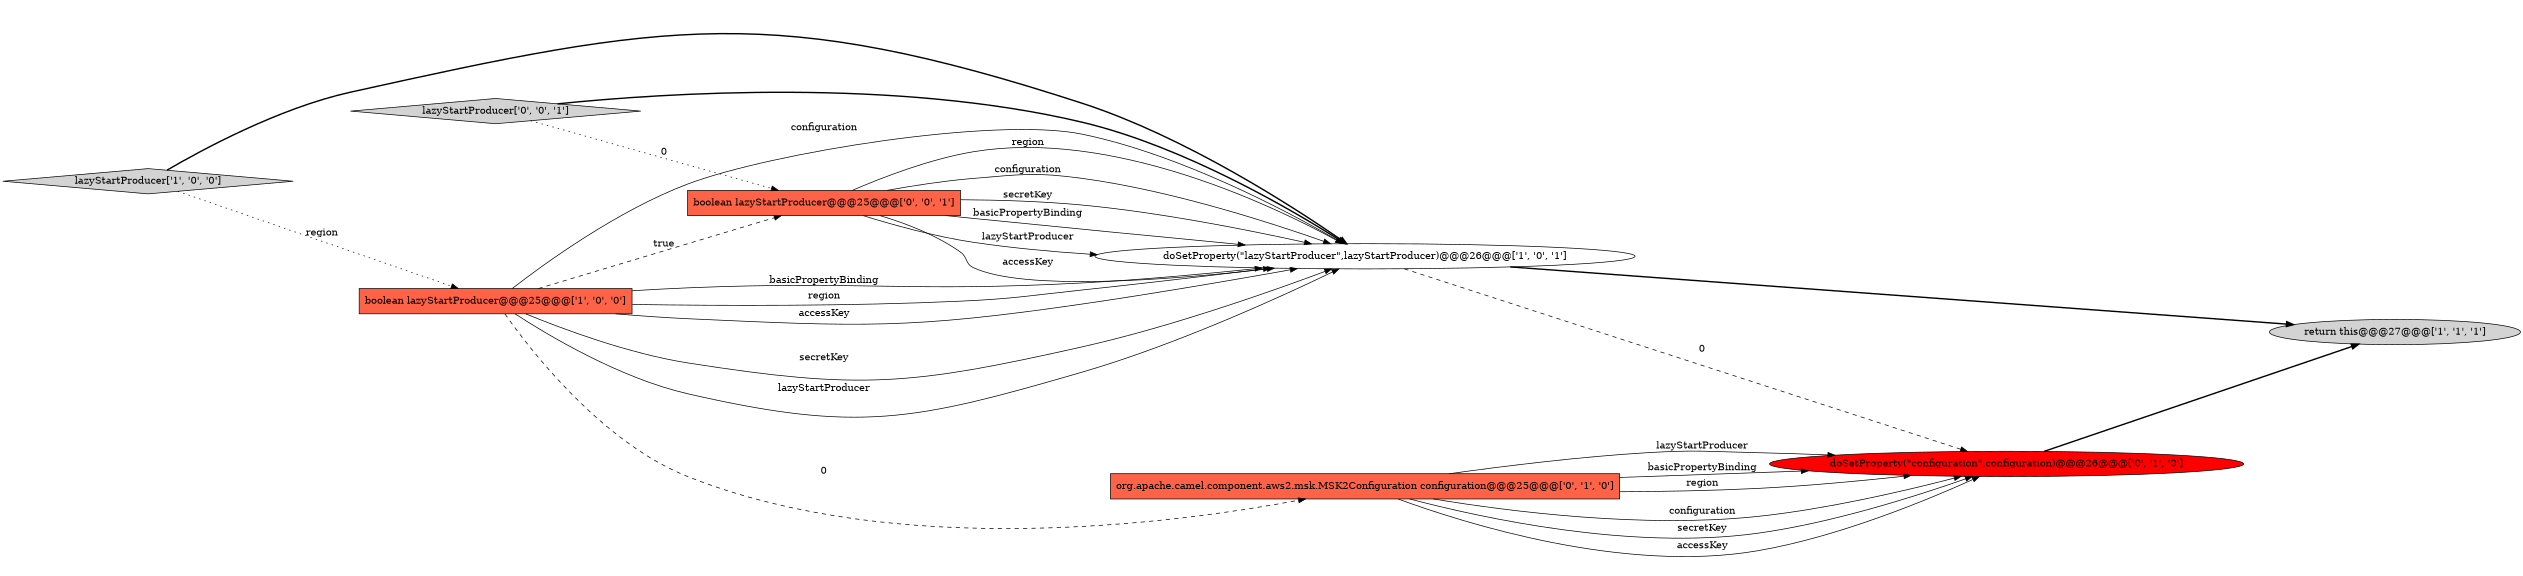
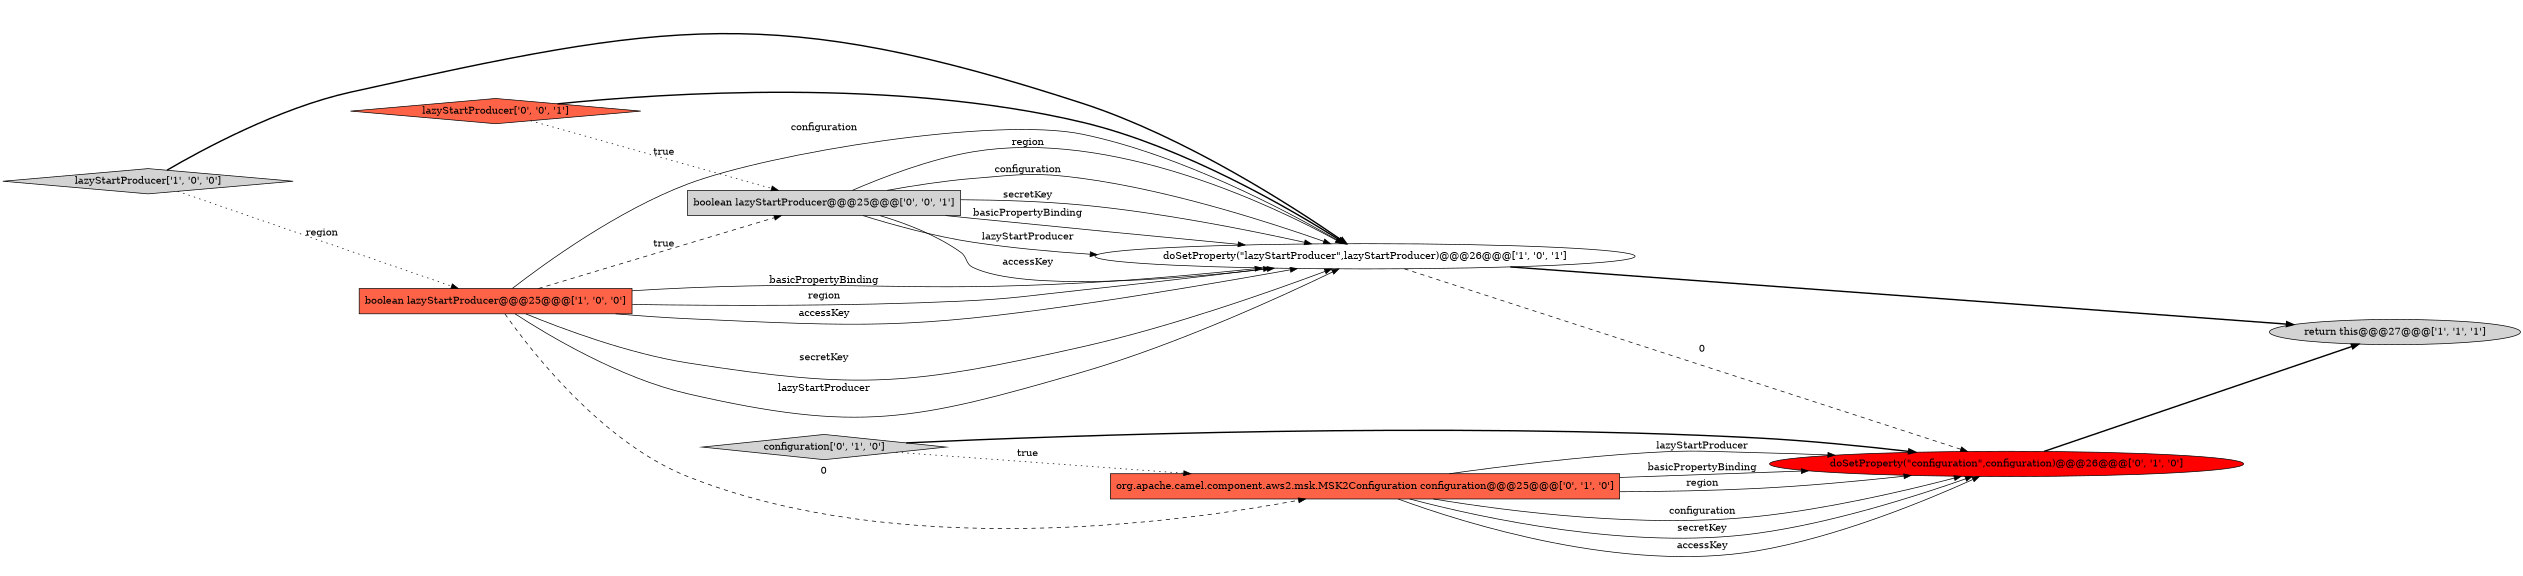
node "lazyStartProducer['0', '0', '1']": fillcolor lightgray -> tomato
edge "lazyStartProducer['0', '0', '1']" -> "boolean lazyStartProducer@@@25@@@['0', '0', '1']": label "0" -> "true"
node "boolean lazyStartProducer@@@25@@@['0', '0', '1']": fillcolor tomato -> lightgray
node "configuration['0', '1', '0']": added
